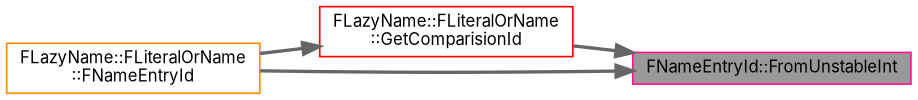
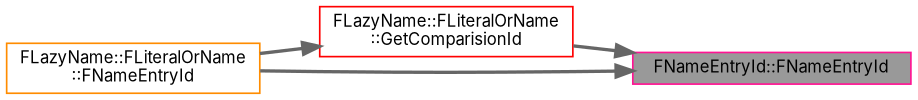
node "FNameEntryId::FromUnstableInt": label "FNameEntryId::FromUnstableInt" -> "FNameEntryId::FNameEntryId"
